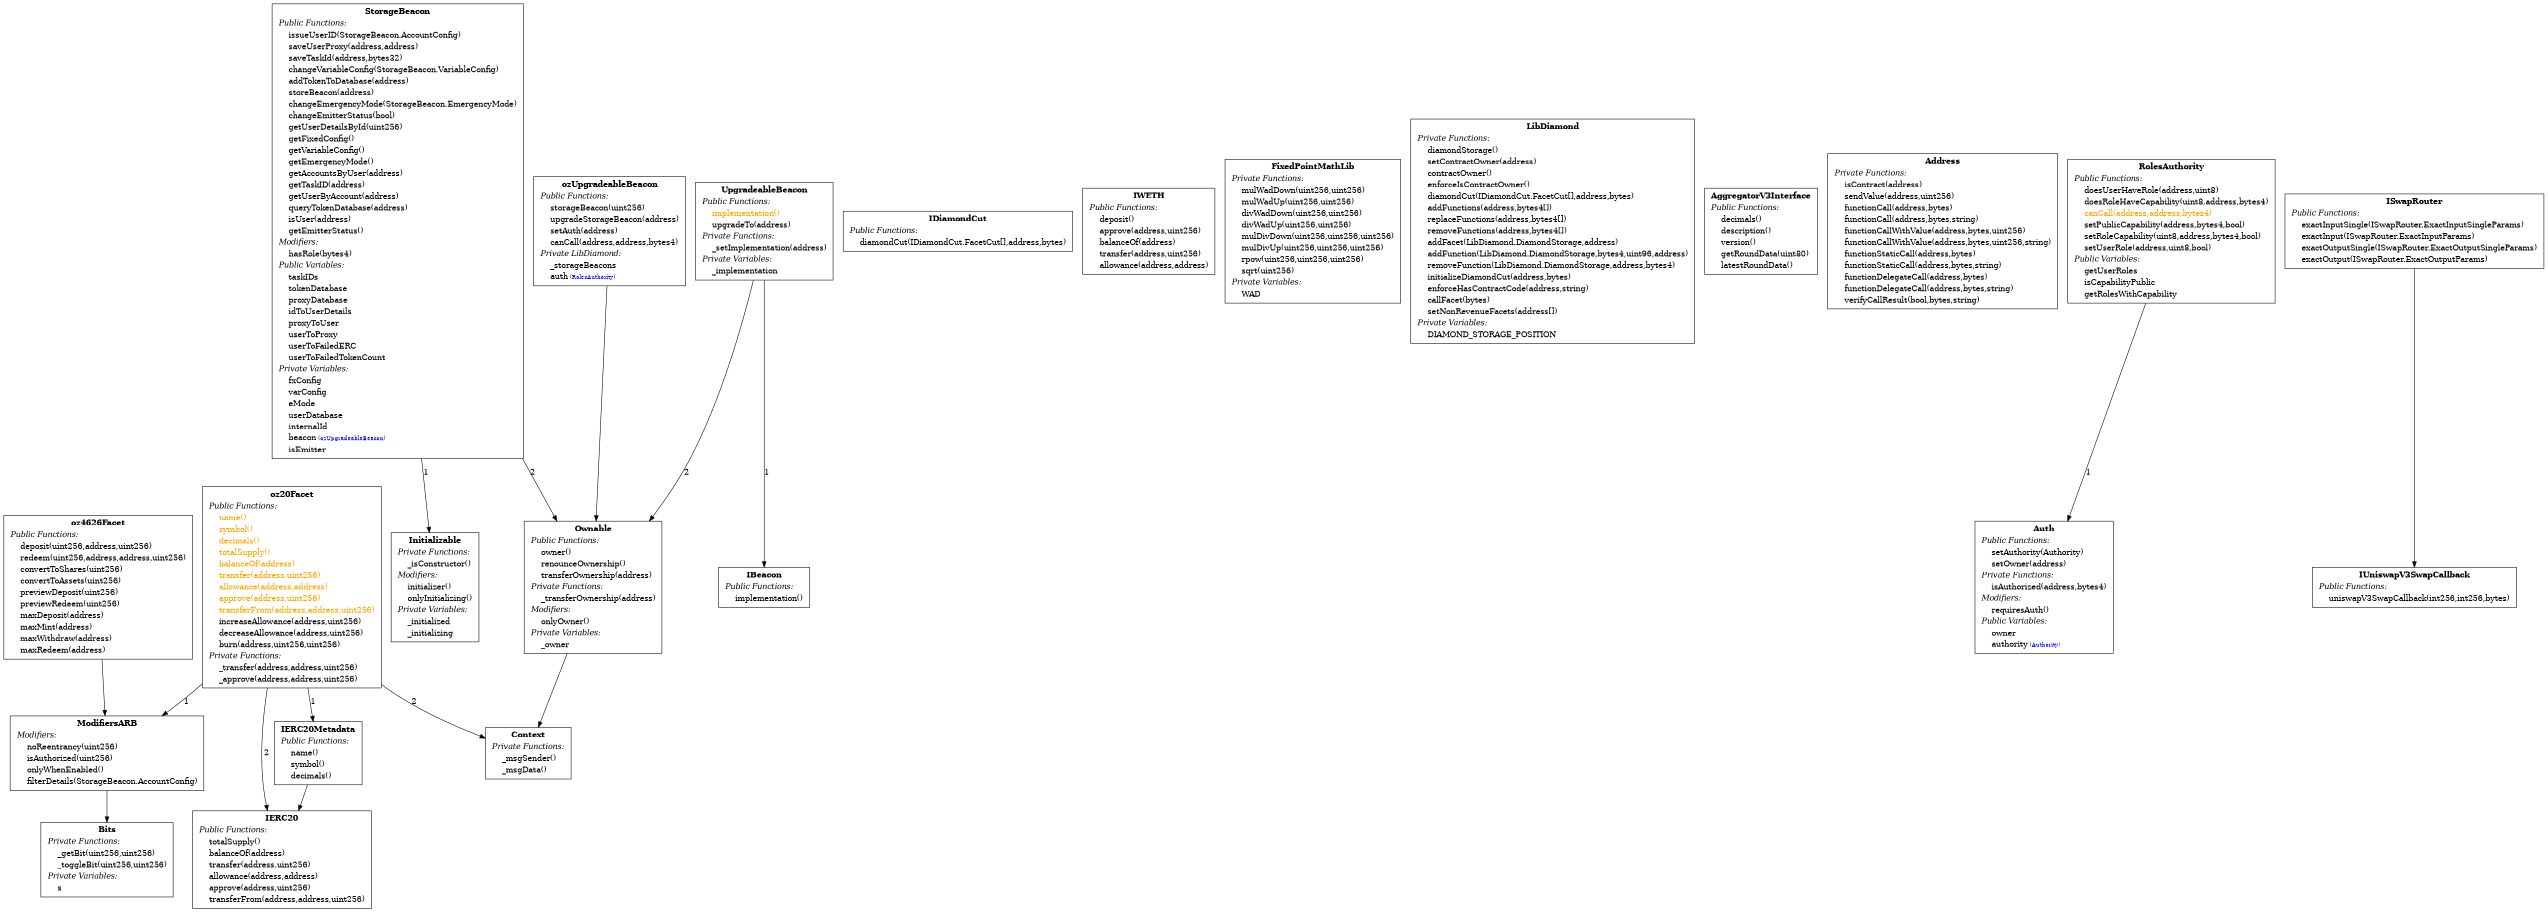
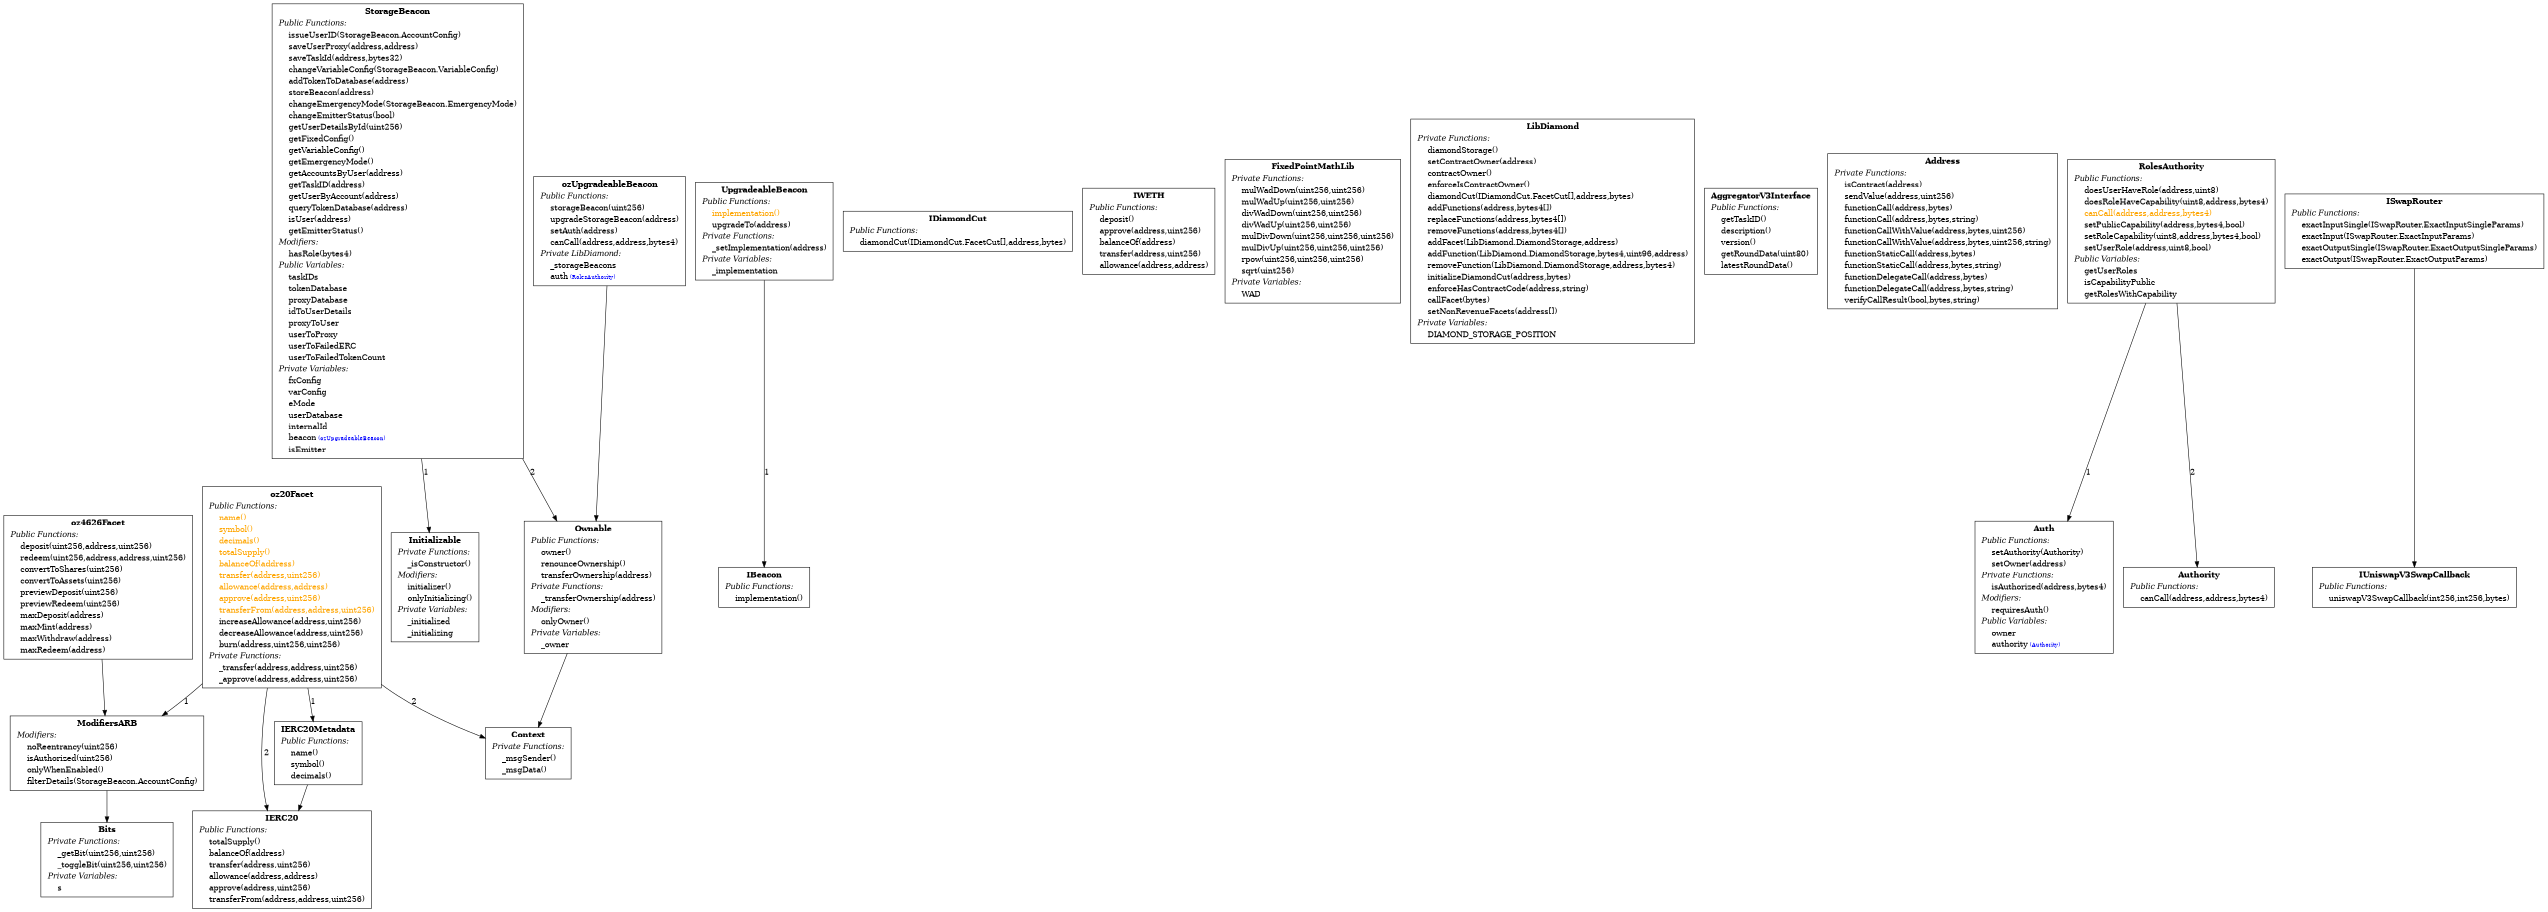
node "AggregatorV3Interface": text "decimals()" -> "getTaskID()"
edge "UpgradeableBeacon" -> "Ownable": removed, label "2"
node "Authority": added
